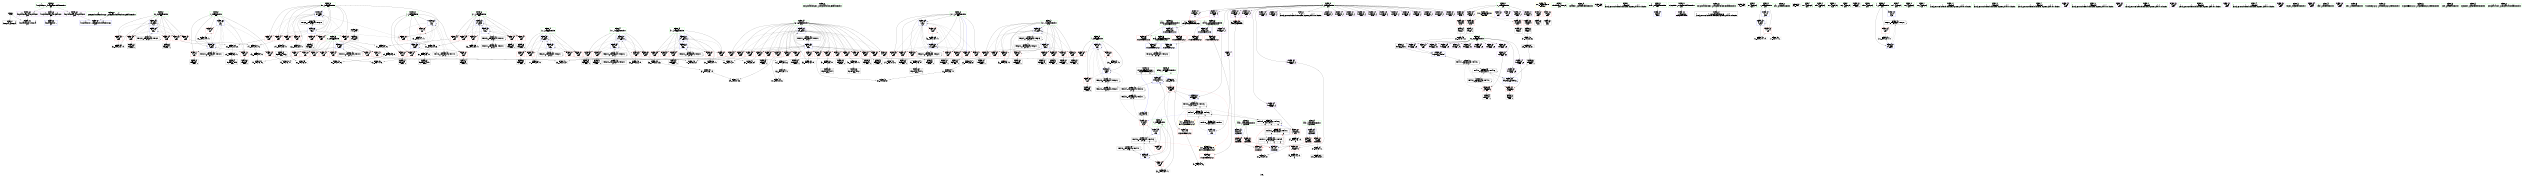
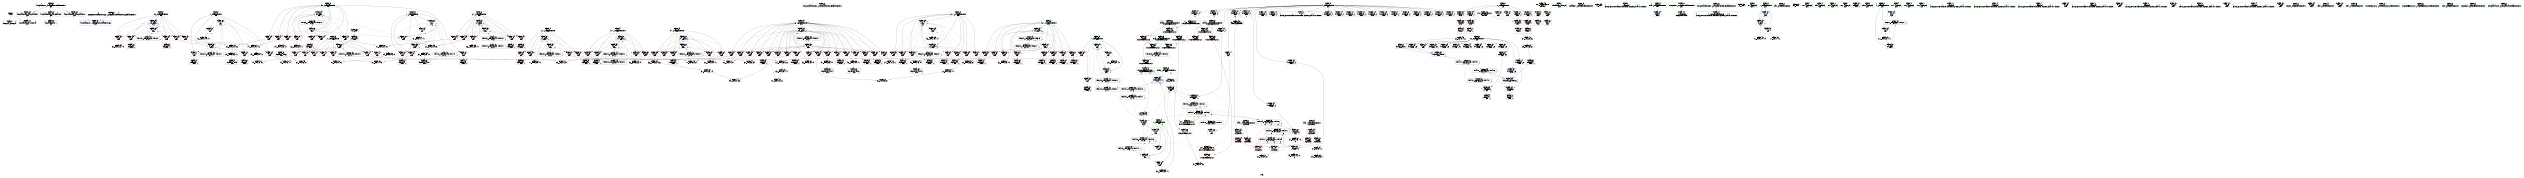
node "NodeID: 316": text "_ZSt3freopen_S2_S2_" -> "_ZSt3minIiERKT_S2_S2_"
node "NodeID: 262": added
